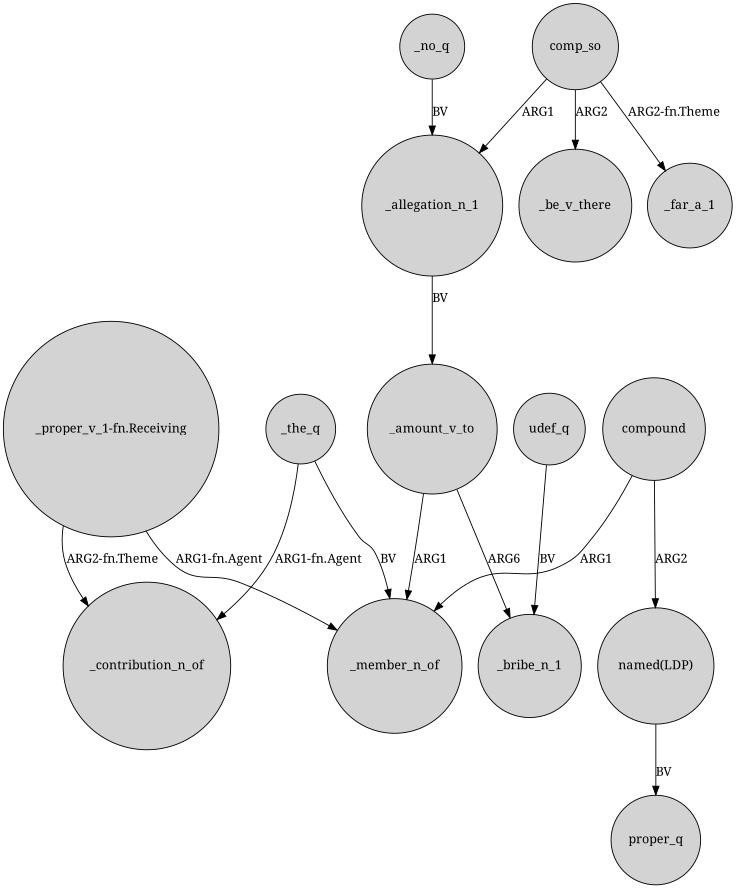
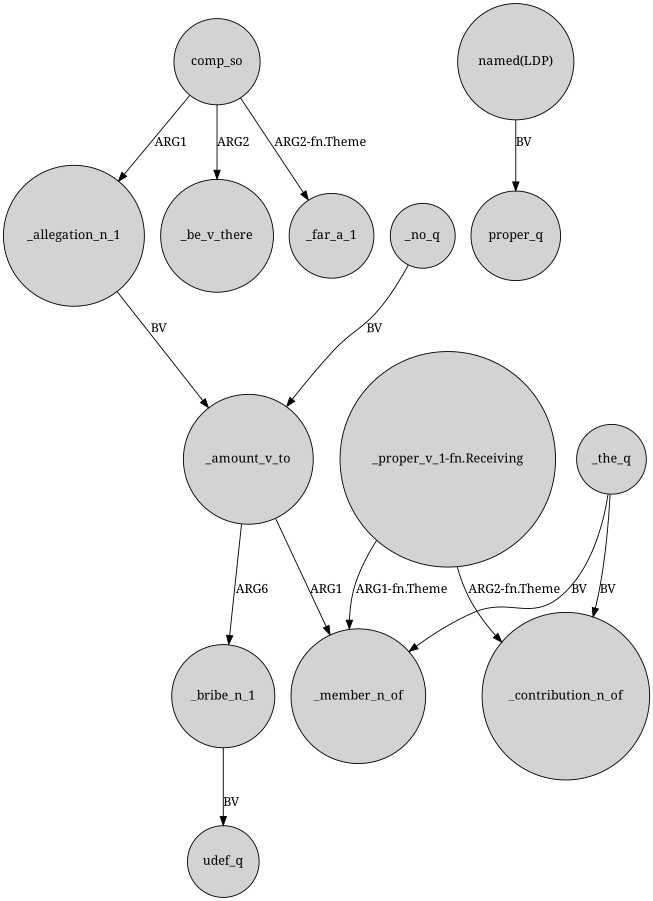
edge "_no_q" -> "_allegation_n_1": now "_no_q" -> "_amount_v_to"
node "compound": removed
edge "udef_q" -> "_bribe_n_1": reversed
edge "_proper_v_1-fn.Receiving" -> "_member_n_of": label "ARG1-fn.Agent" -> "ARG1-fn.Theme"
edge "_the_q" -> "_contribution_n_of": label "ARG1-fn.Agent" -> "BV"
